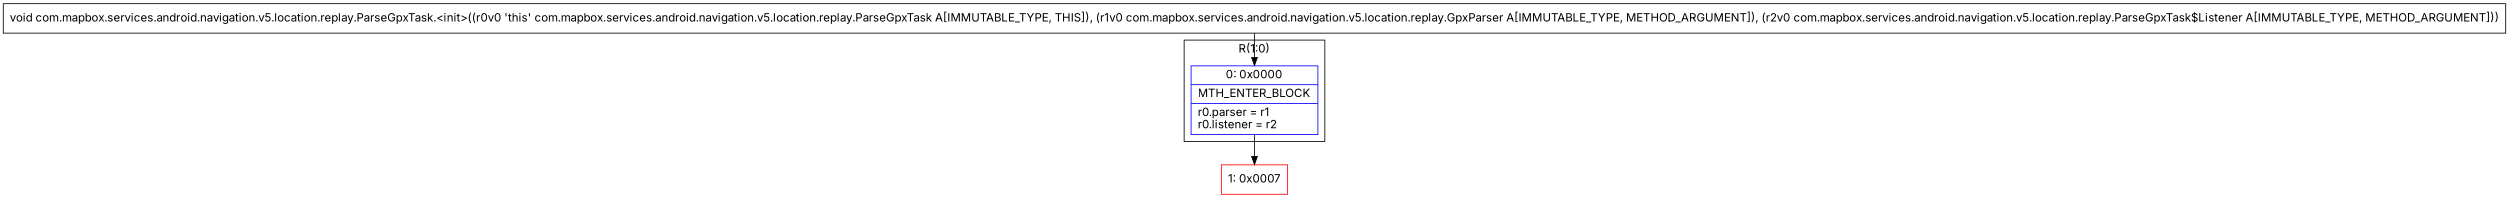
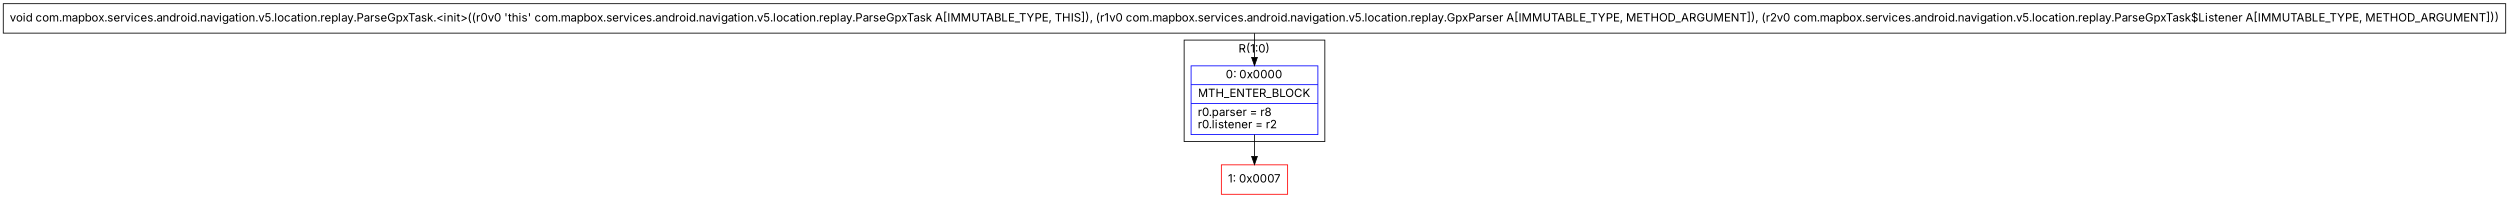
node "0: 0x0000": text "r0.parser = r1" -> "r0.parser = r8"
